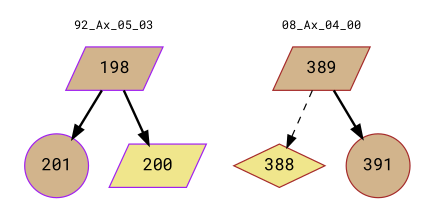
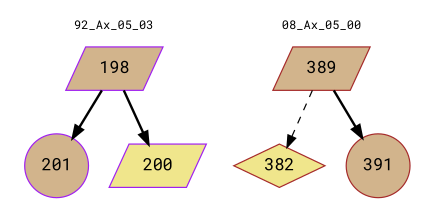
cluster "08_Ax_04_00": label "08_Ax_04_00" -> "08_Ax_05_00"
node "388": label "388" -> "382"
